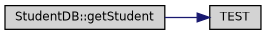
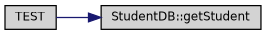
edge "StudentDB::getStudent" -> "TEST": reversed
